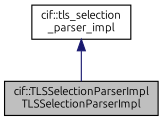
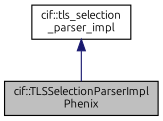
node "cif::TLSSelectionParserImpl TLSSelectionParserImpl": label "cif::TLSSelectionParserImpl TLSSelectionParserImpl" -> "cif::TLSSelectionParserImpl Phenix"
